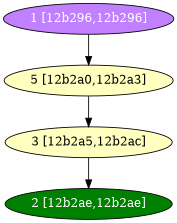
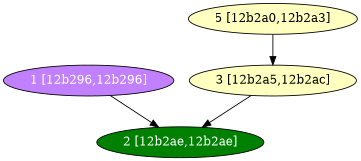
edge "1 [12b296,12b296]" -> "5 [12b2a0,12b2a3]": now "1 [12b296,12b296]" -> "2 [12b2ae,12b2ae]"
